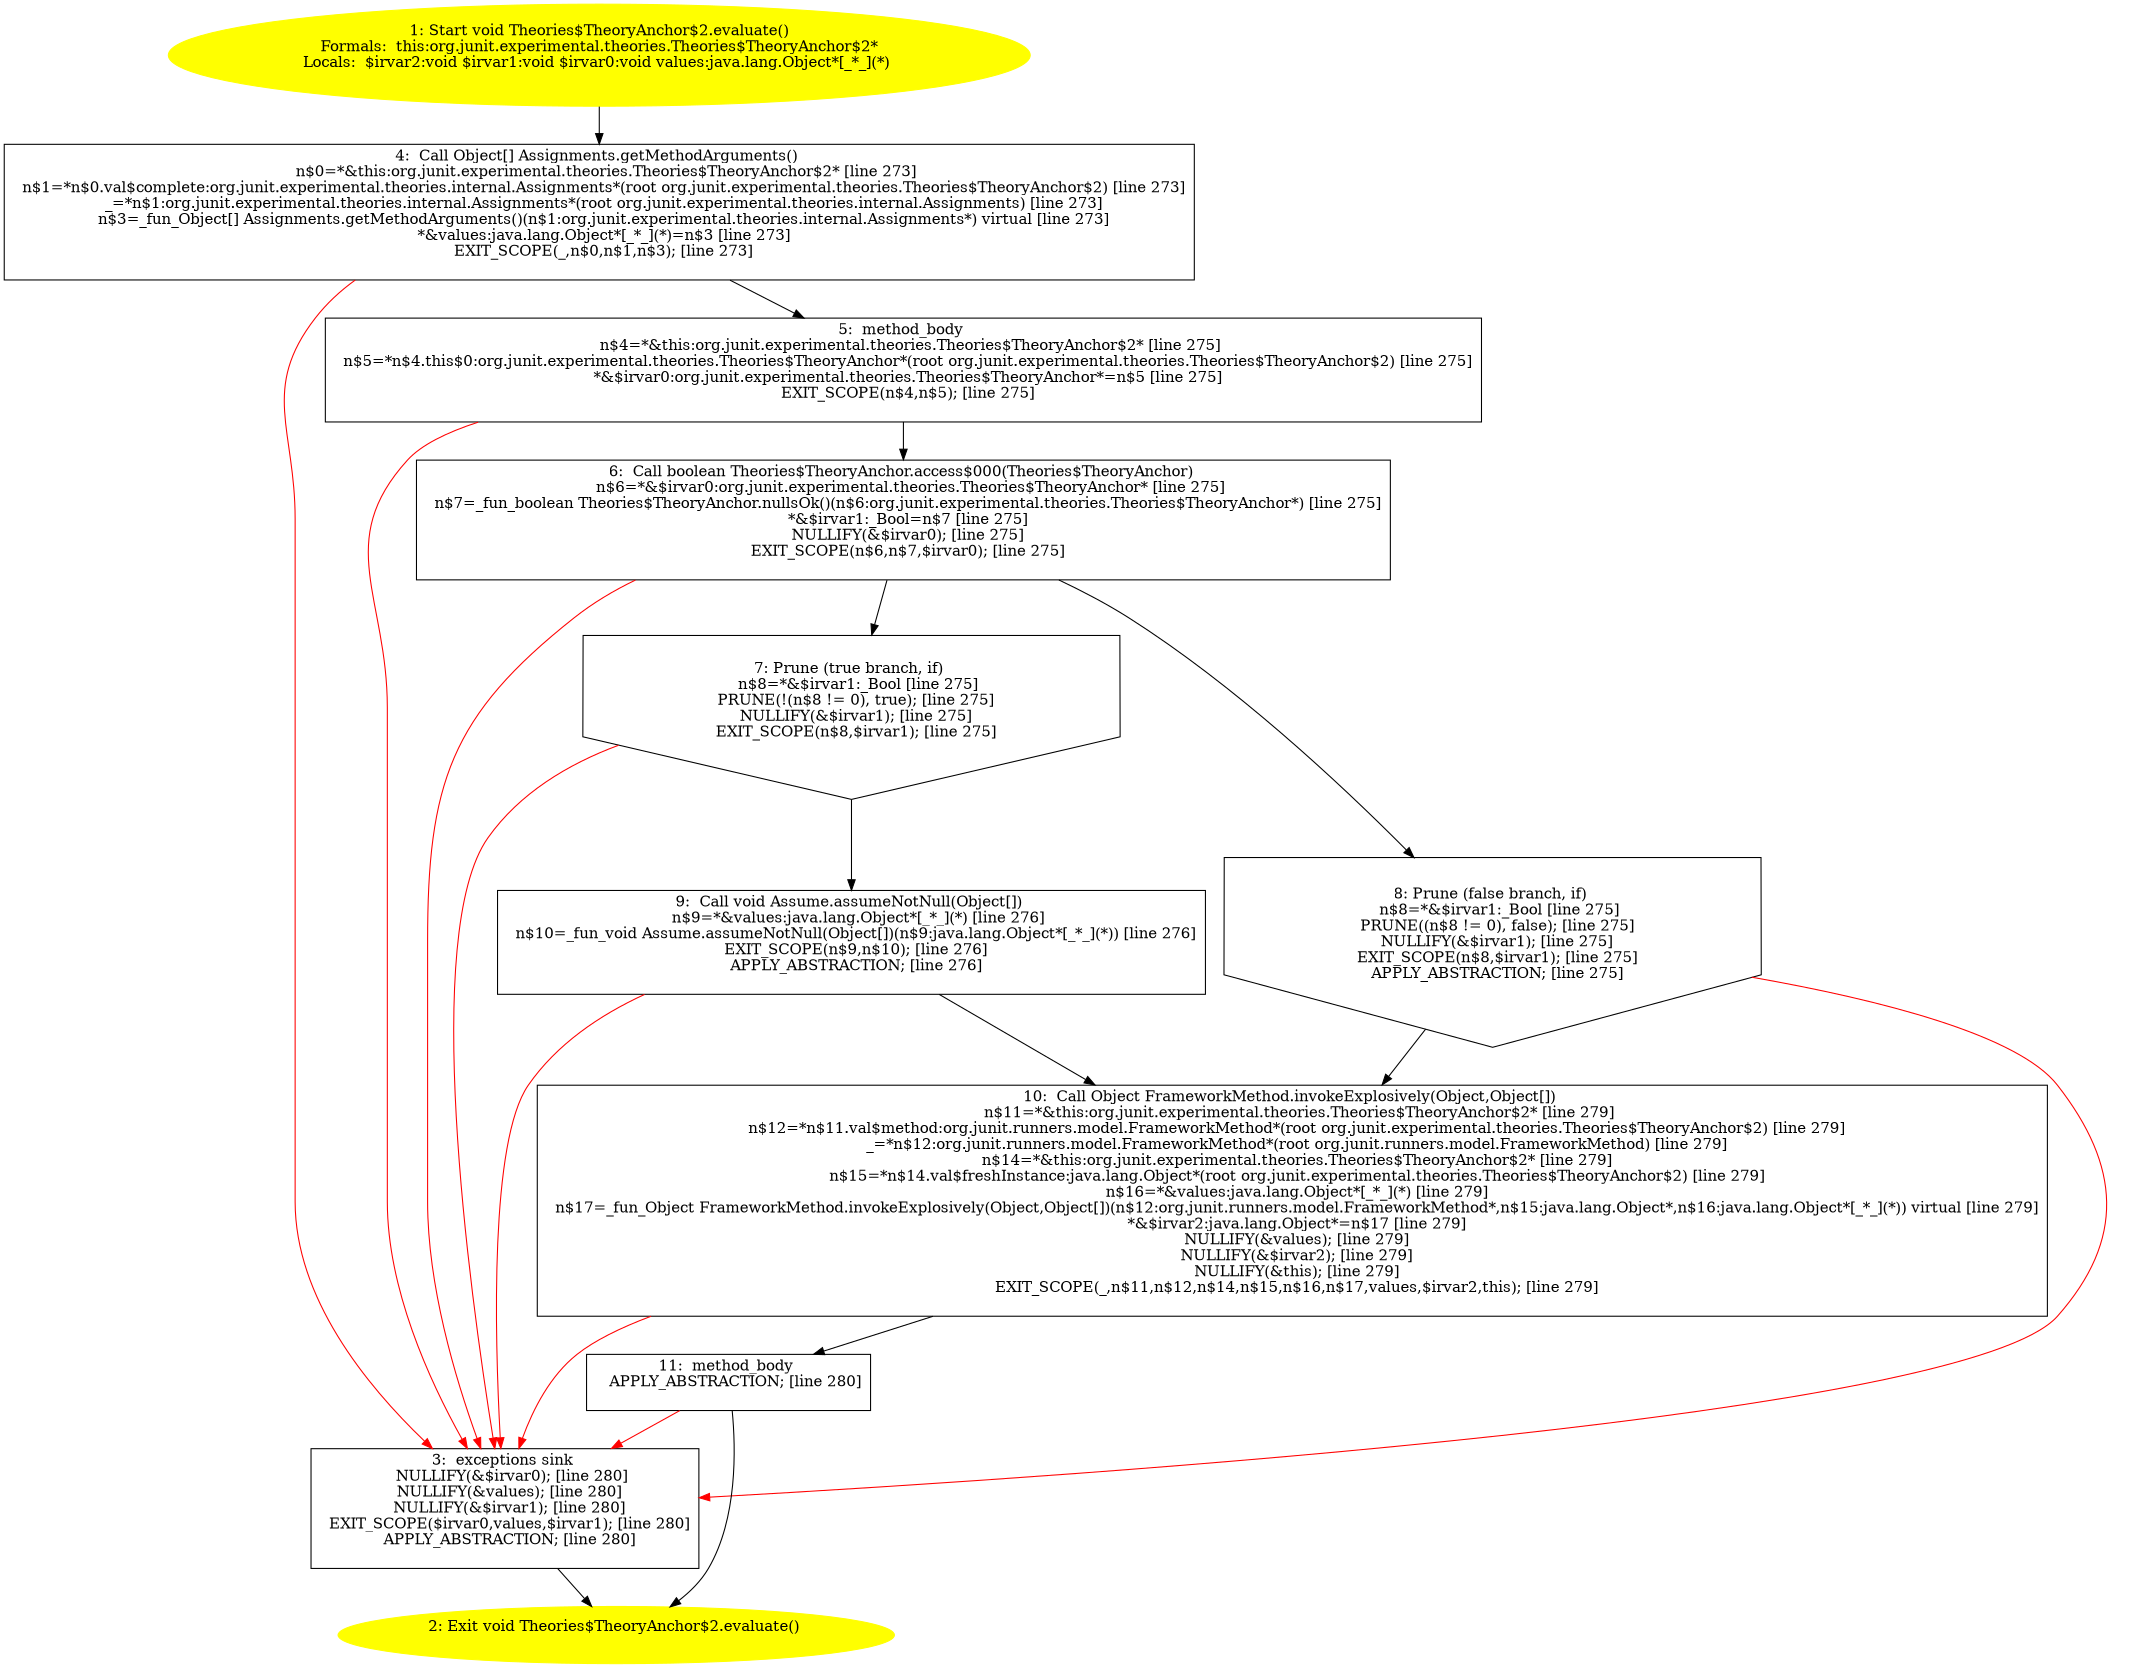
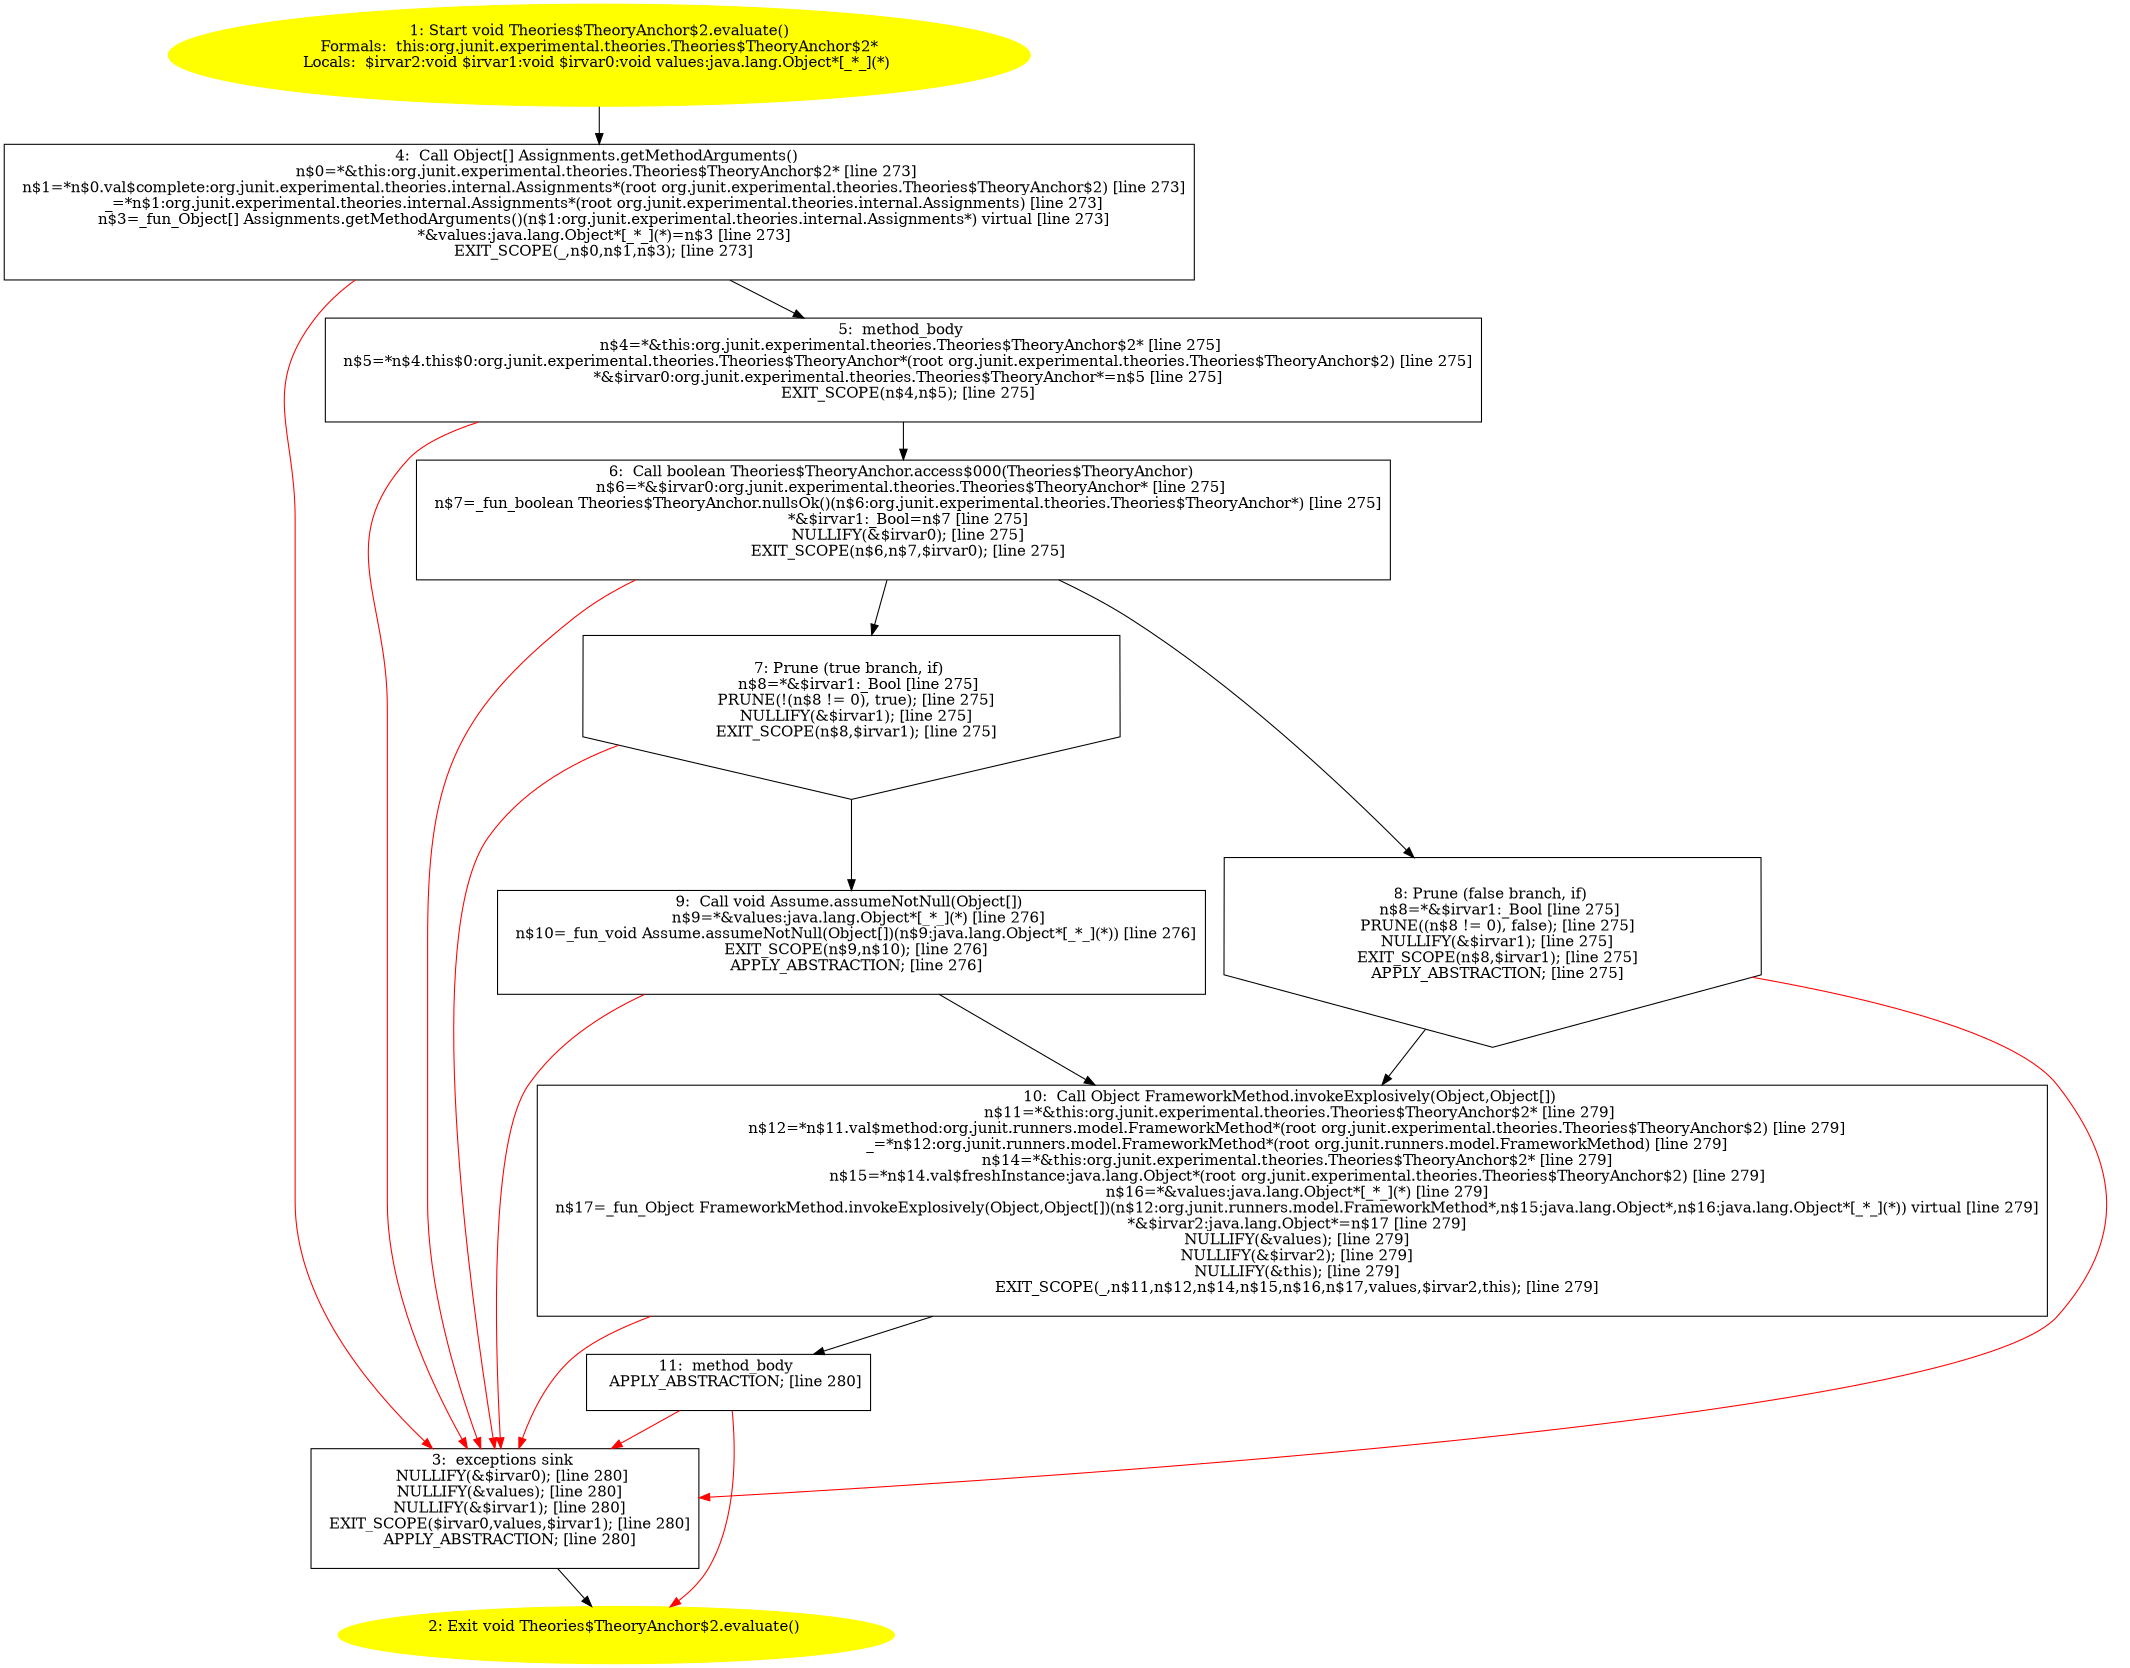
edge "11:  method_body APPLY_ABSTRACTION; [line 280]" -> "2: Exit void Theories$TheoryAnchor$2.evaluate()": color black -> red
